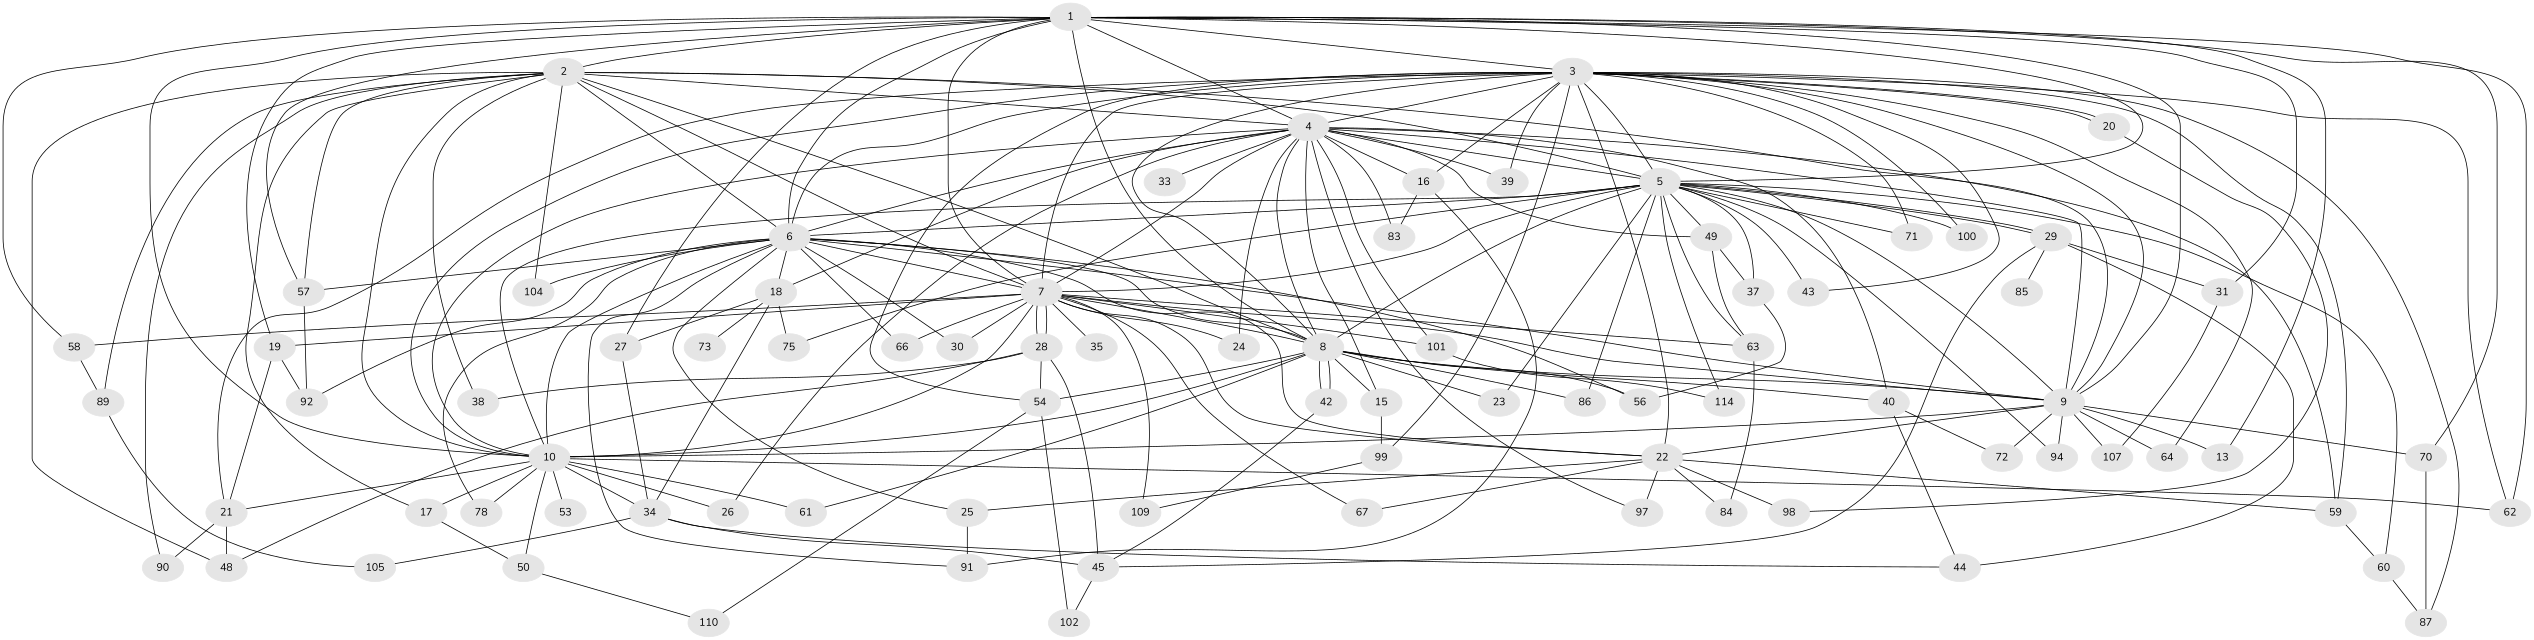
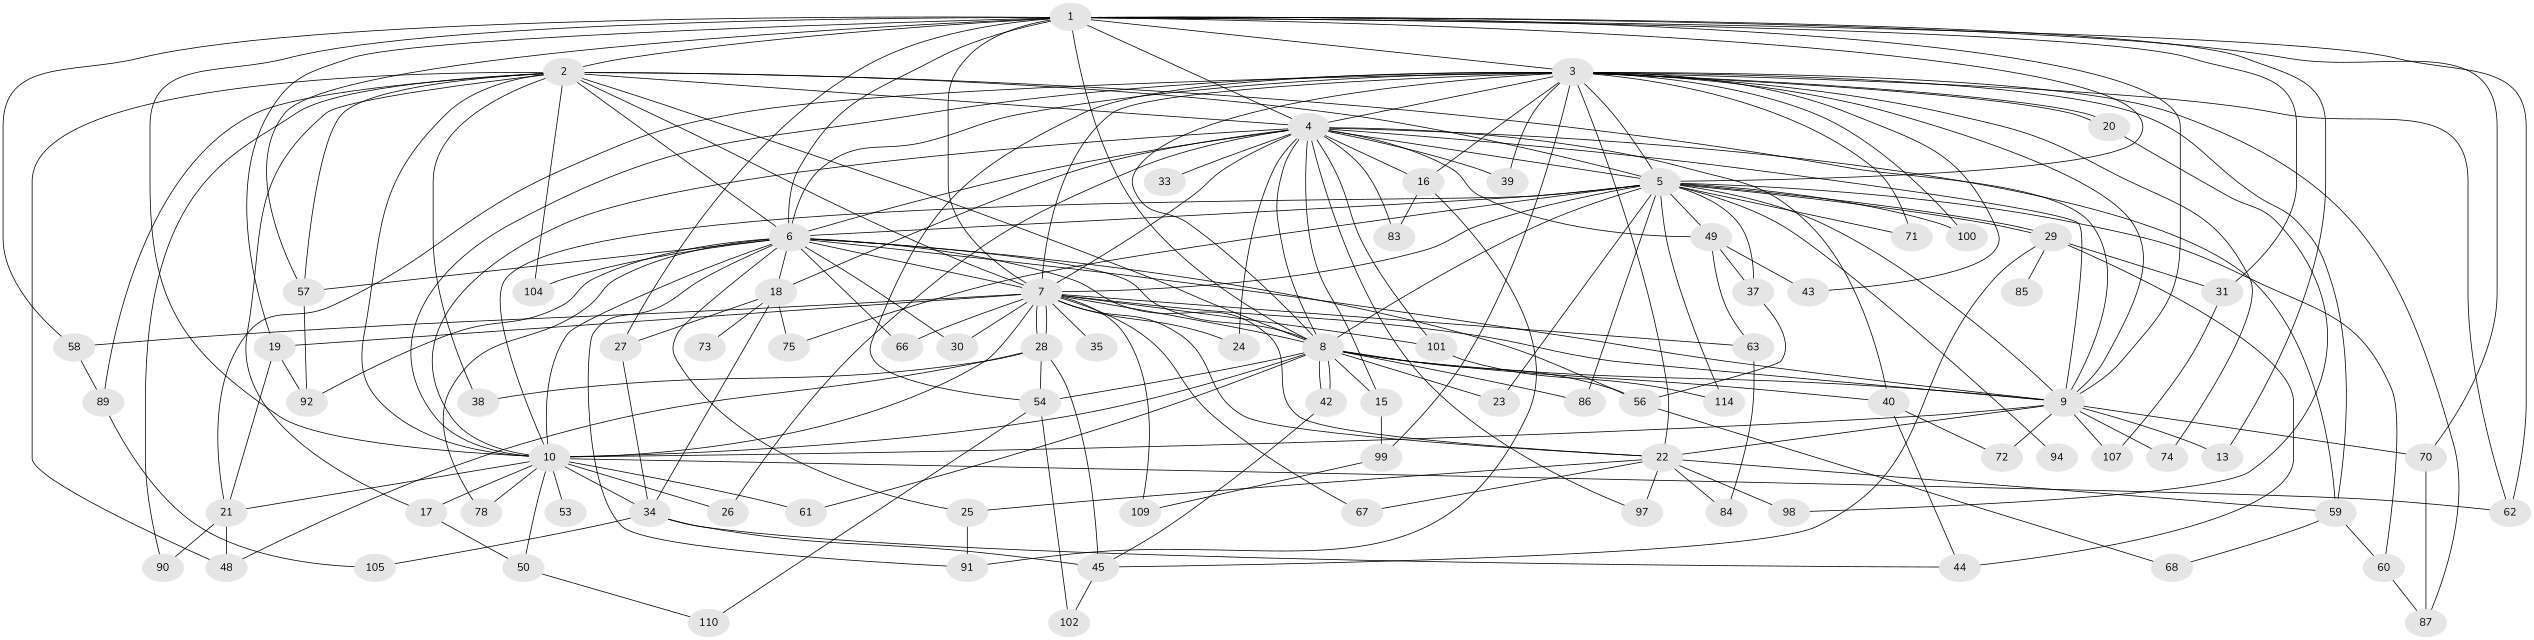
edge "5" -- "43": now "49" -- "43"
edge "5" -- "63": removed
edge "9" -- "94": removed
node "64": label "64" -> "74"
node "68": added
